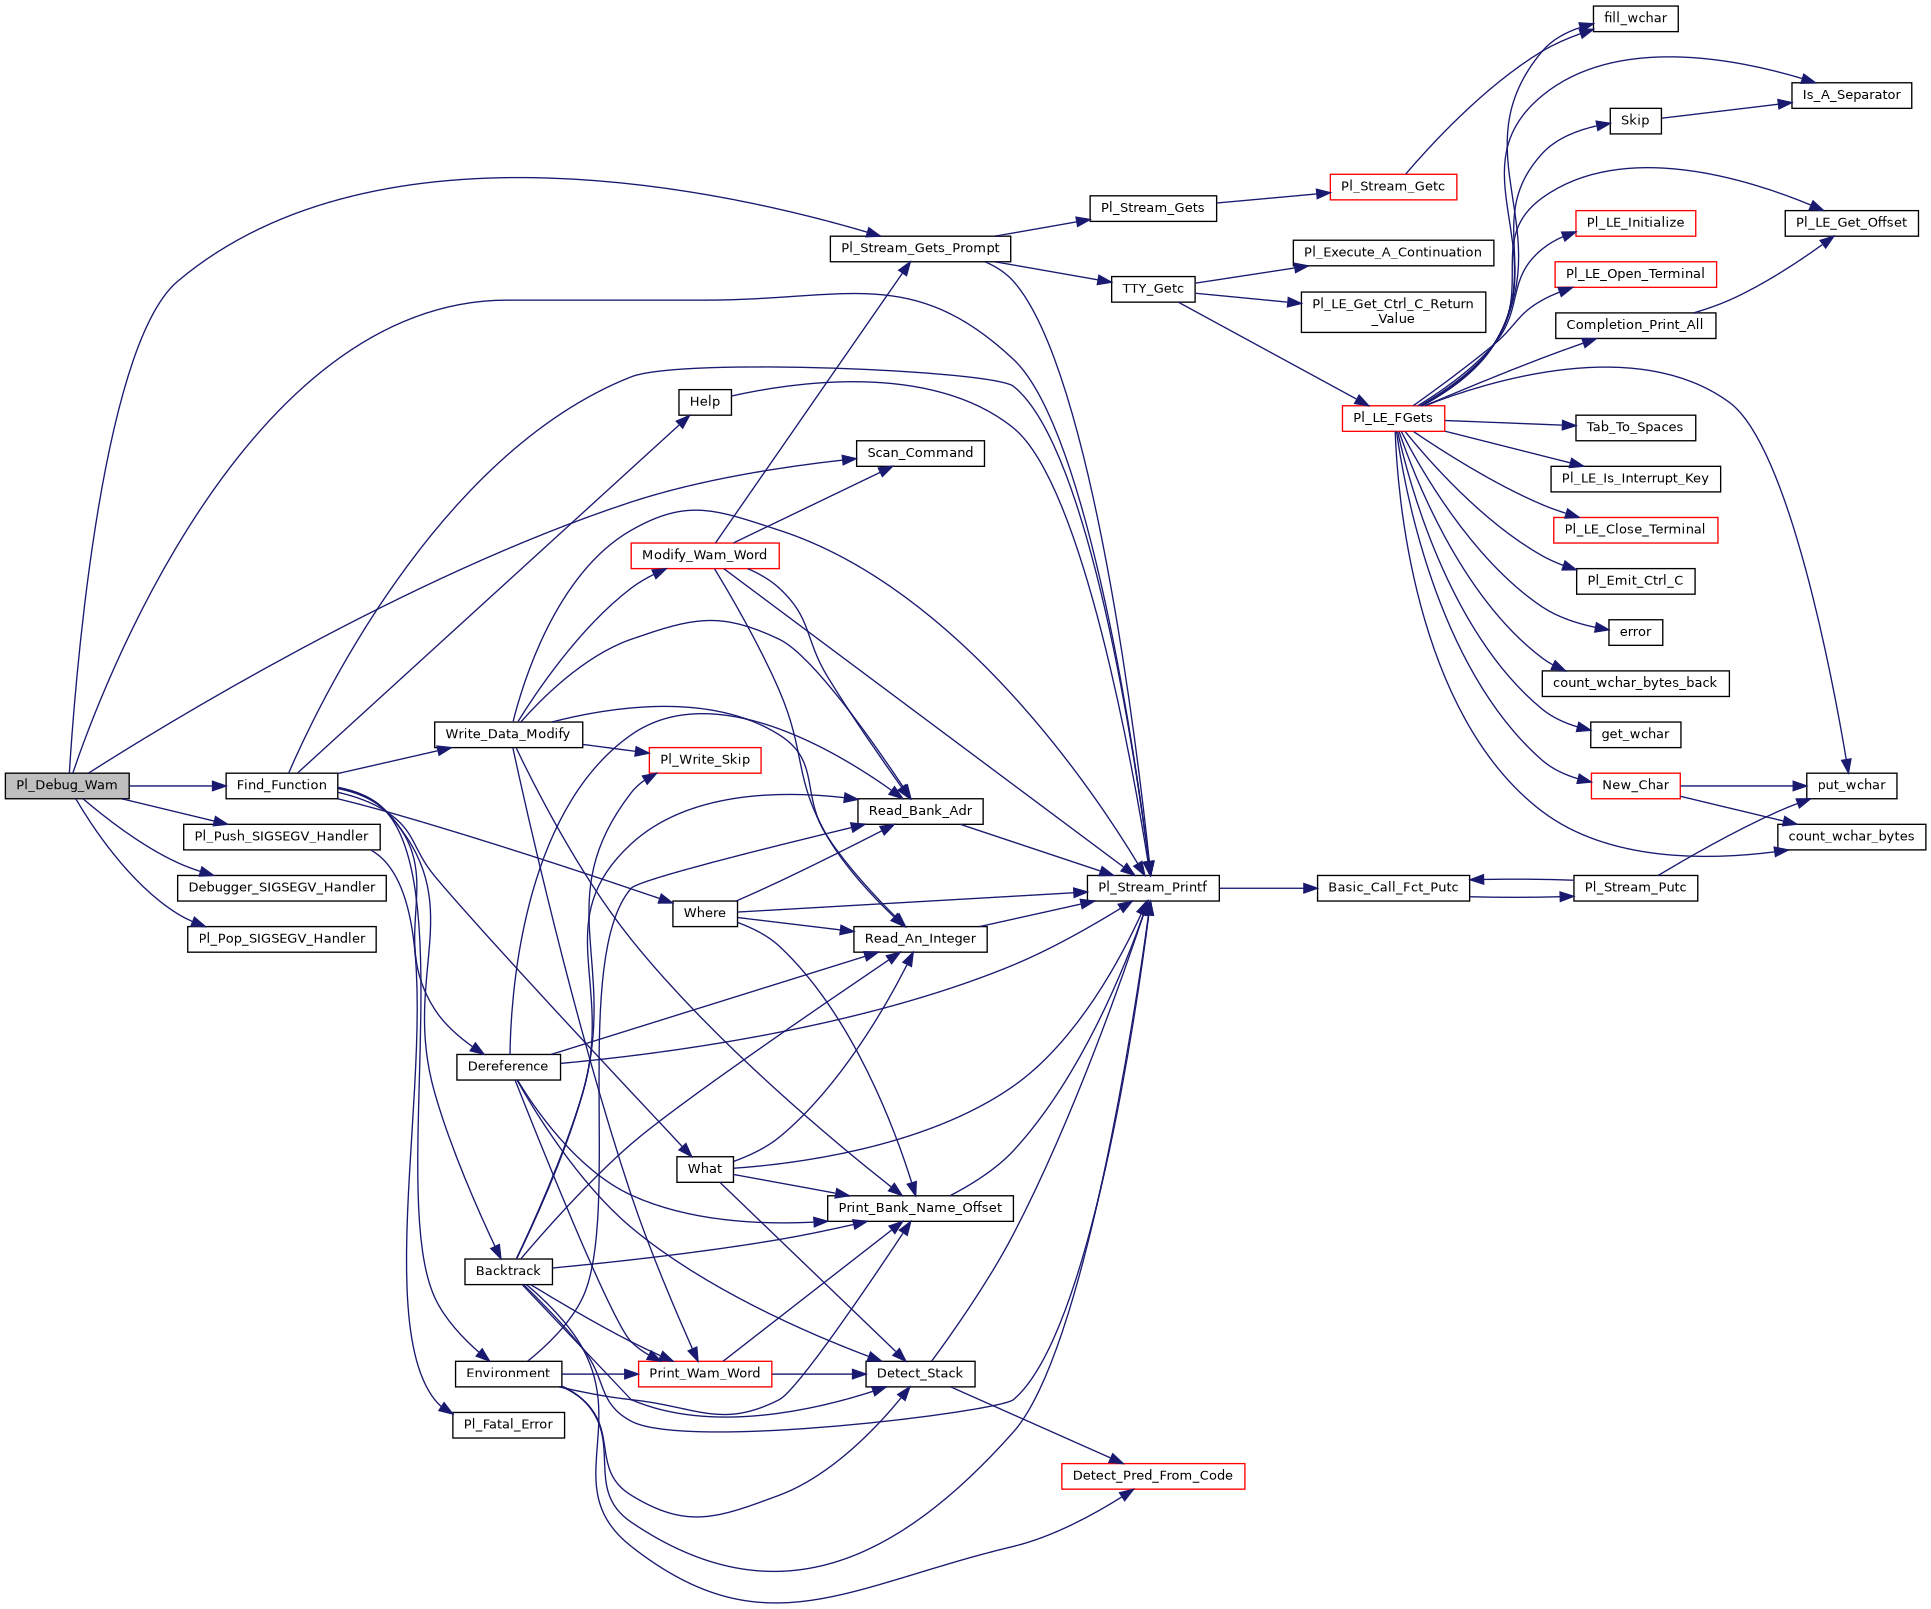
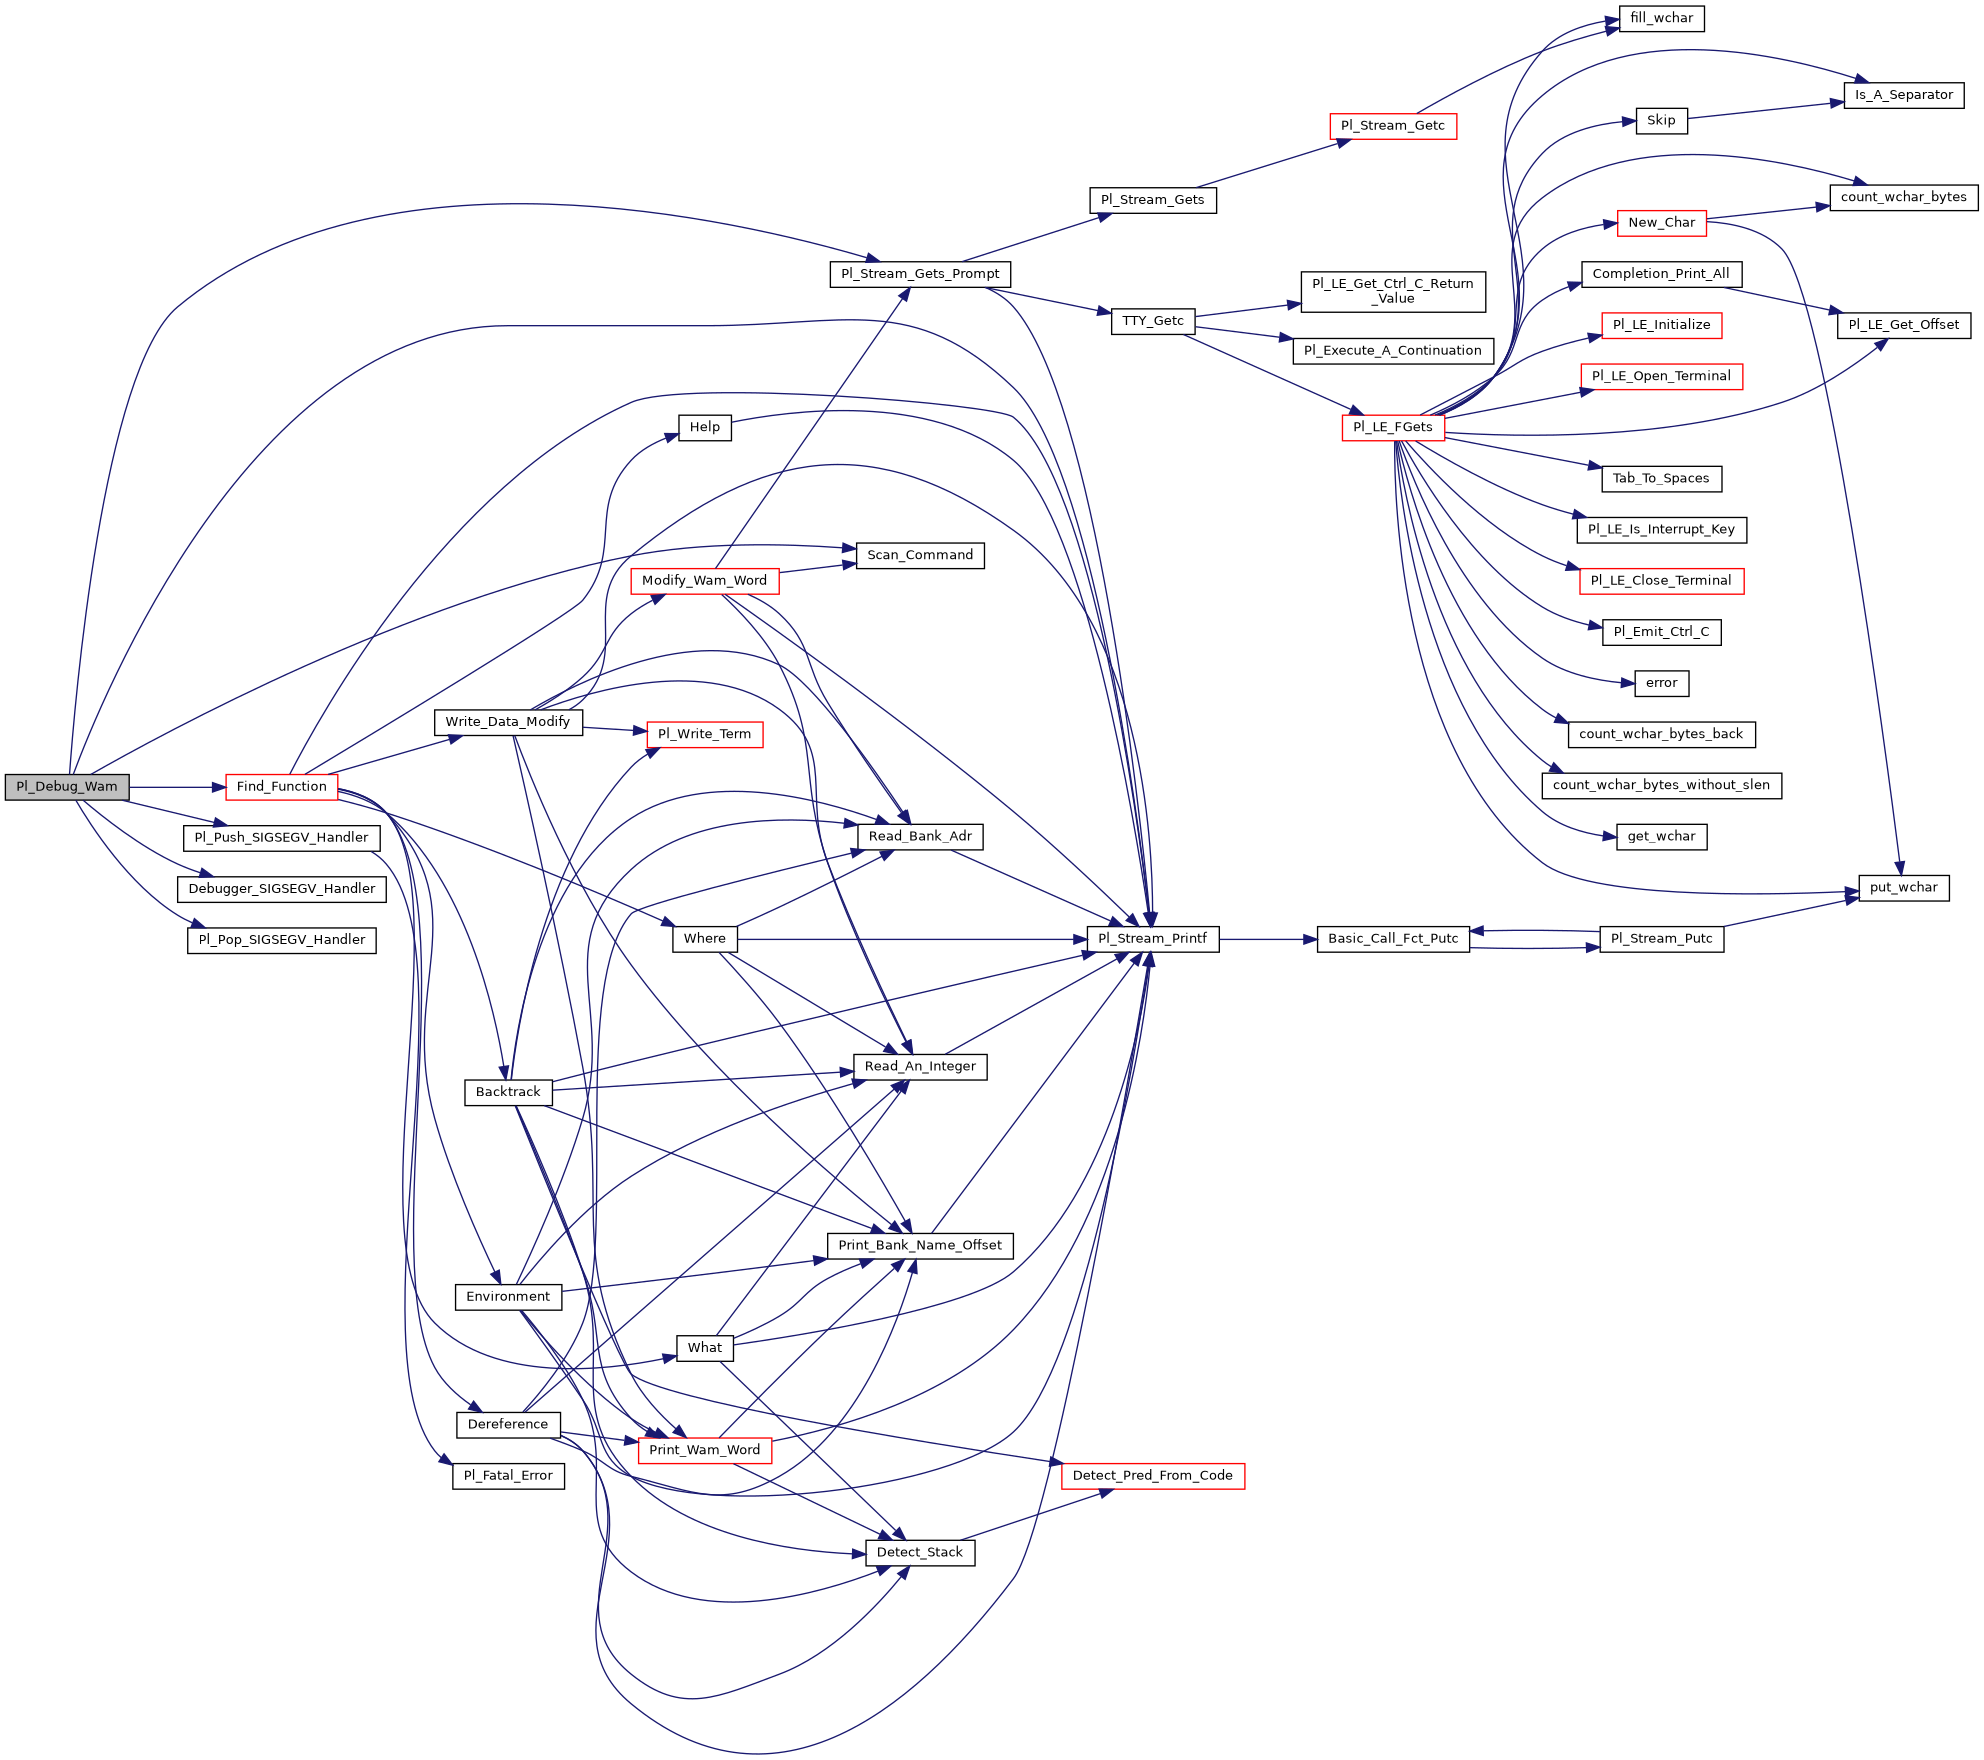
node "Pl_Write_Skip": label "Pl_Write_Skip" -> "Pl_Write_Term"
node "Find_Function": color black -> red
node "count_wchar_bytes_without_slen": added
edge "Detect_Stack" -> "Pl_Stream_Printf": now "Print_Wam_Word" -> "Pl_Stream_Printf"
edge "Environment" -> "Read_An_Integer": added
